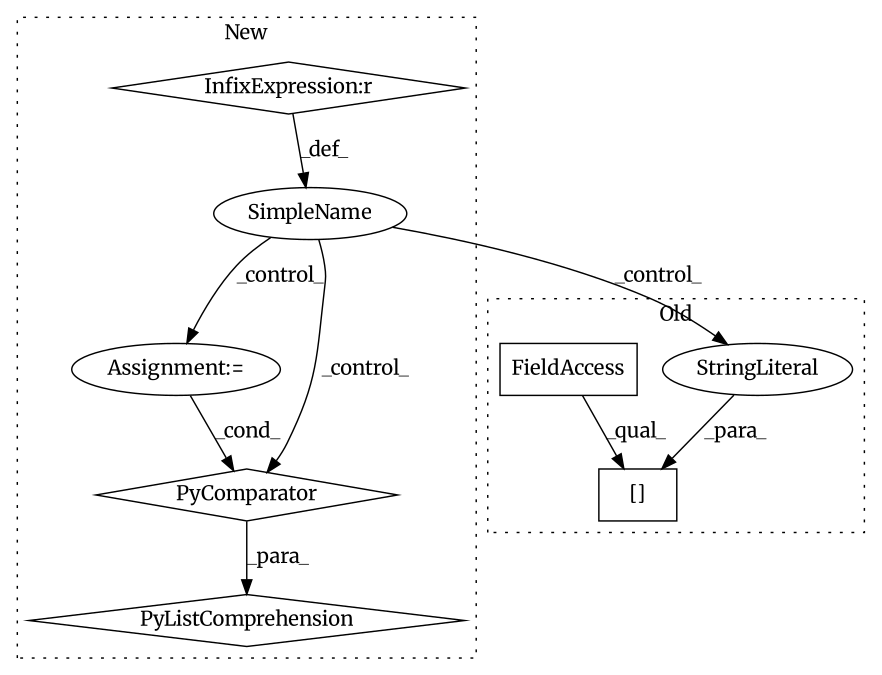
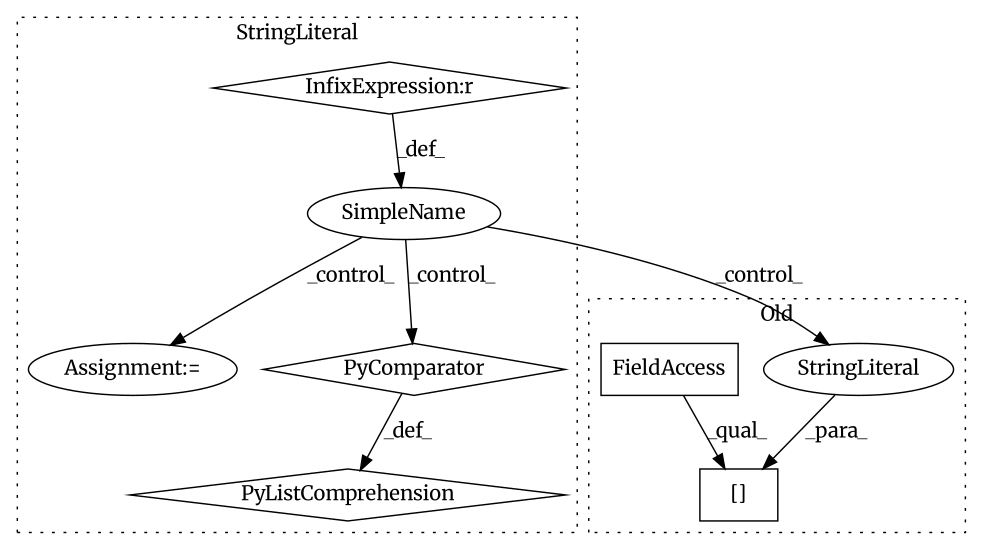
cluster "New": label "New" -> "StringLiteral"
edge "Assignment:=" -> "PyComparator": removed, label "_cond_"
edge "PyComparator" -> "PyListComprehension": label "_para_" -> "_def_"
